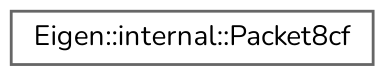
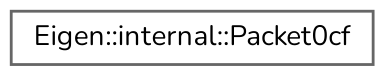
node "Eigen::internal::Packet8cf": label "Eigen::internal::Packet8cf" -> "Eigen::internal::Packet0cf"
